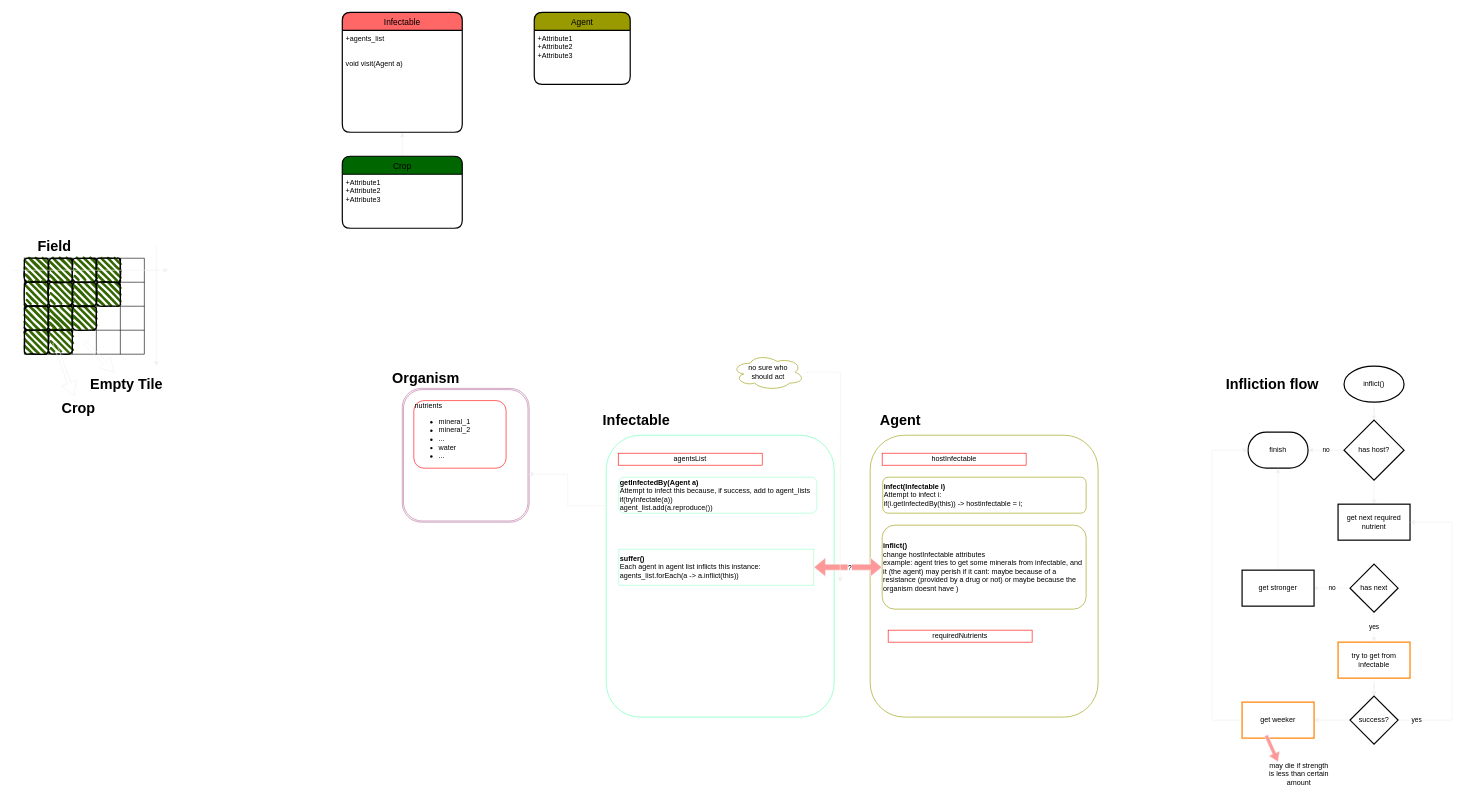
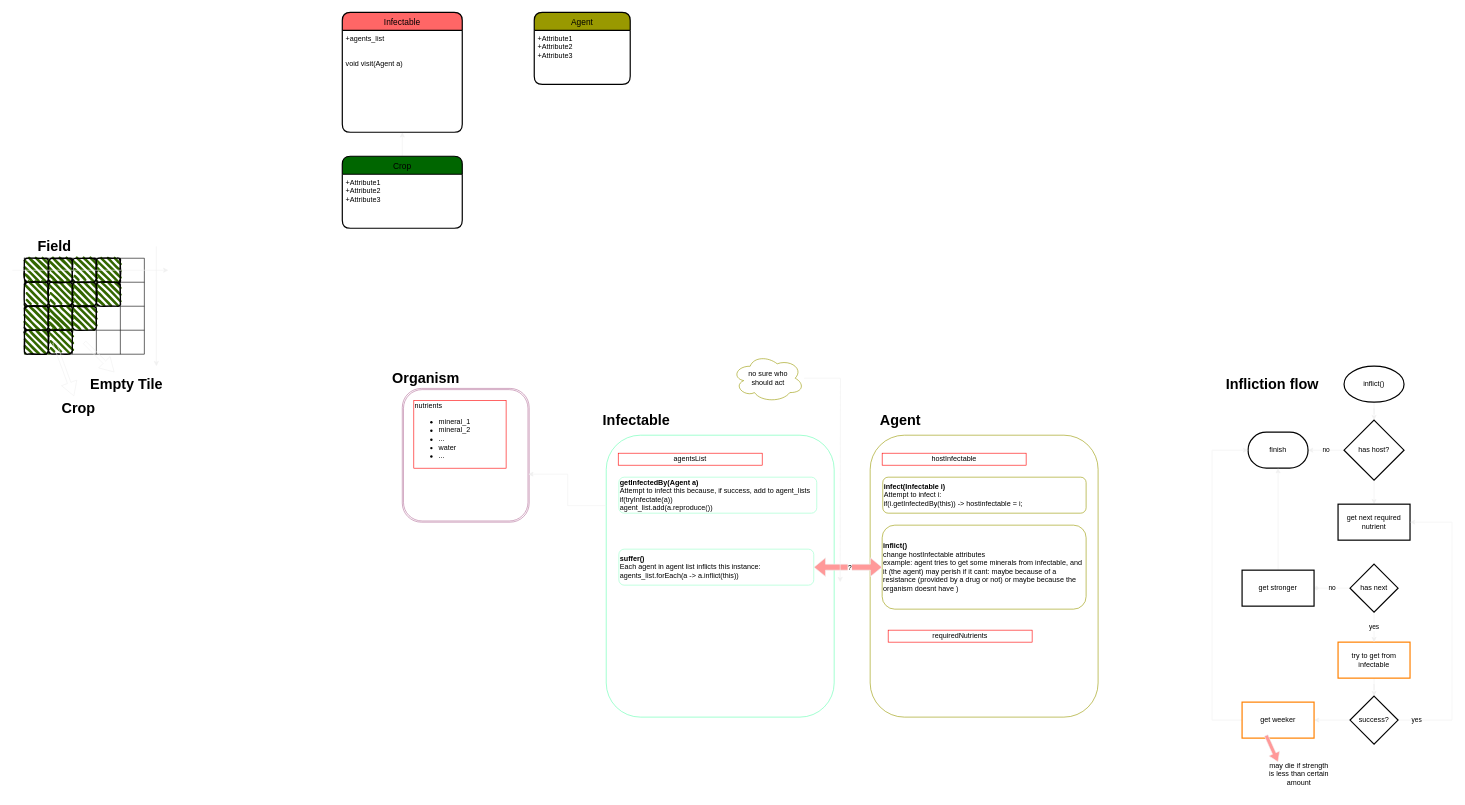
node "no sure who should act": size 72x36 -> 72x48
node "nutrients mineral_1 mineral_2 ... water ...": shape rounded rectangle -> rectangle
node "suffer() Each agent in agent list inflicts this instance: agents_list.forEach(a -> a.inflict(this))": shape rectangle -> rounded rectangle
